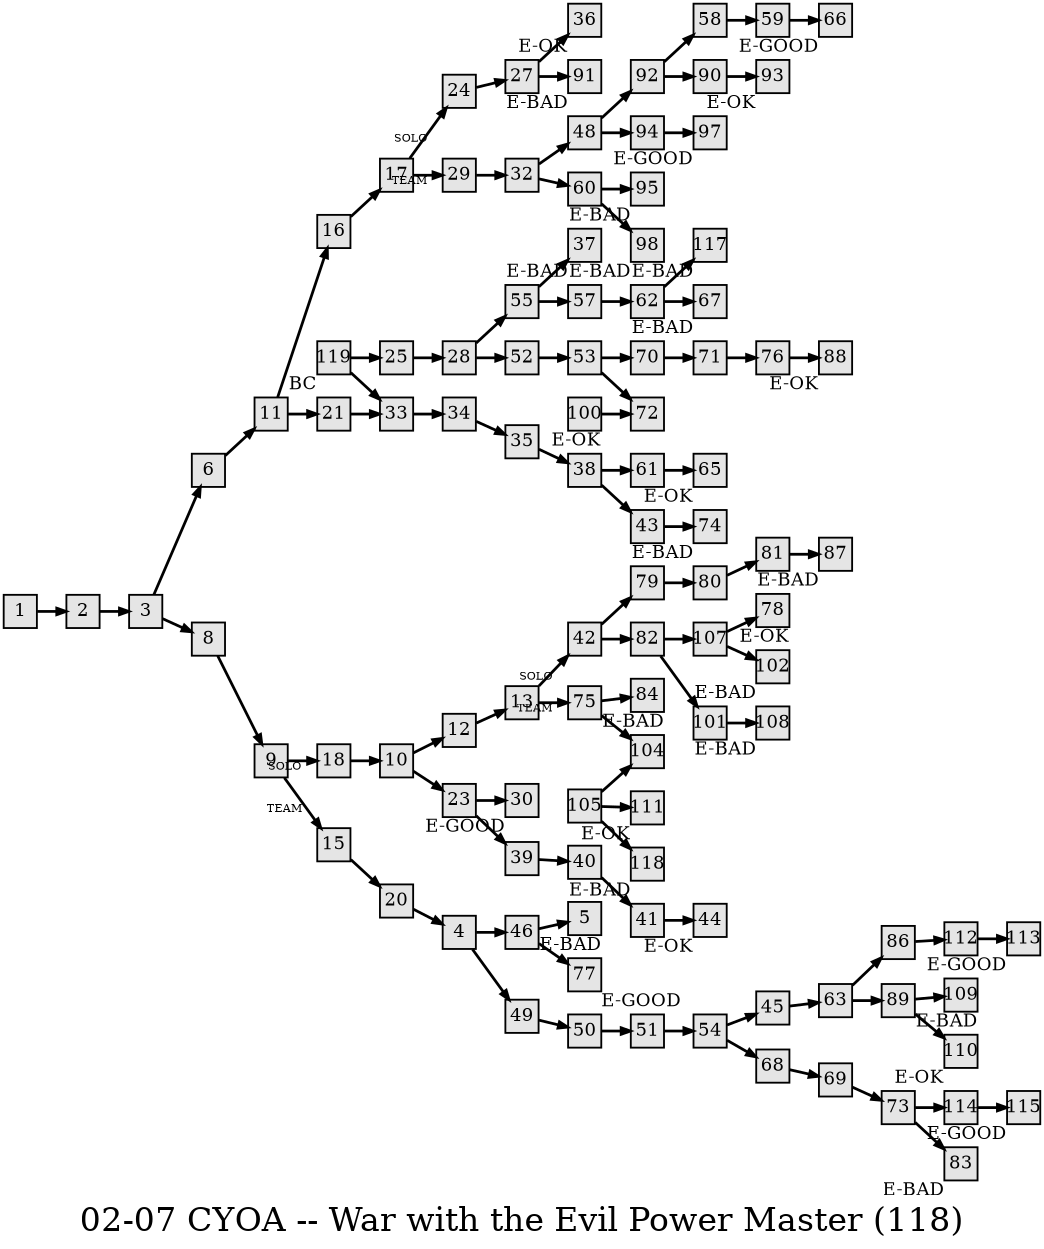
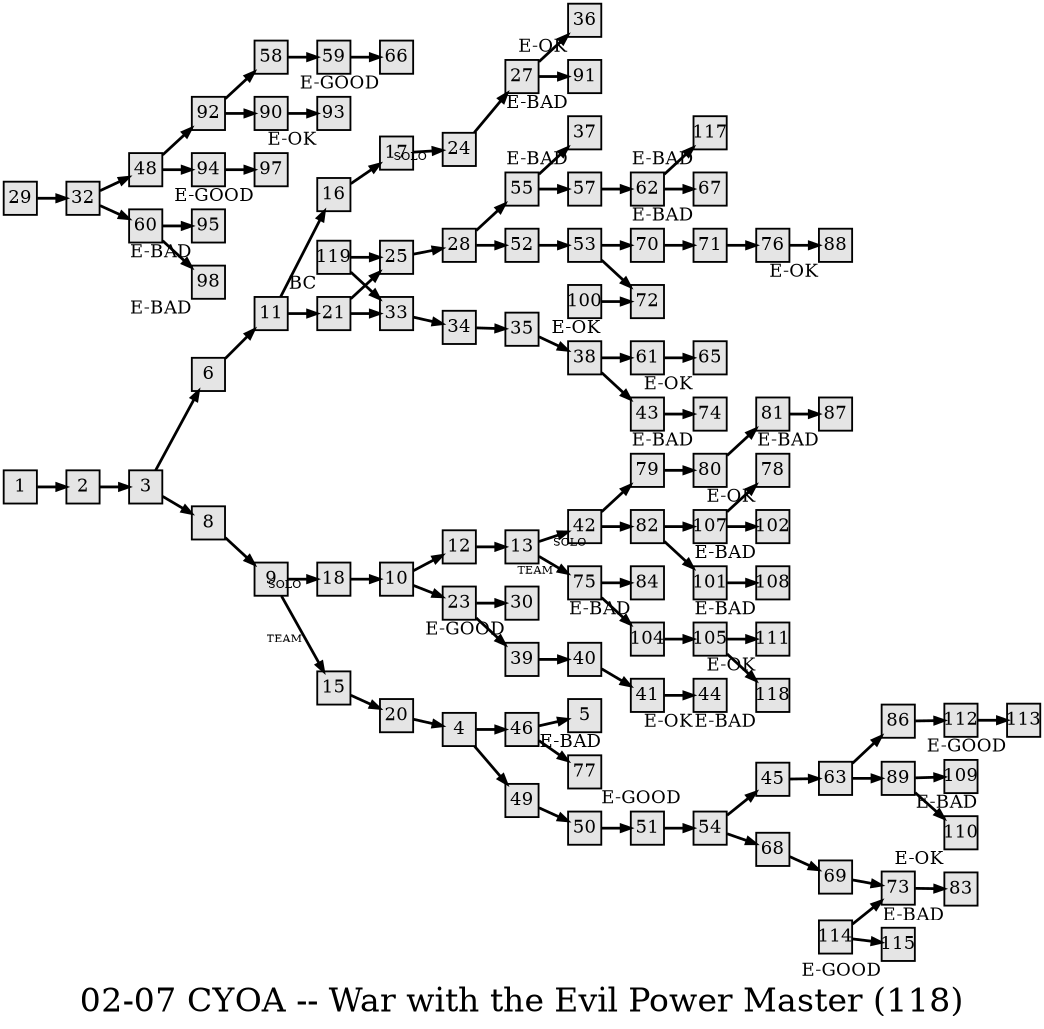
edge "17" -> "29": removed, label "TEAM"
edge "21" -> "25": added
edge "105" -> "104": reversed
edge "73" -> "114": reversed
